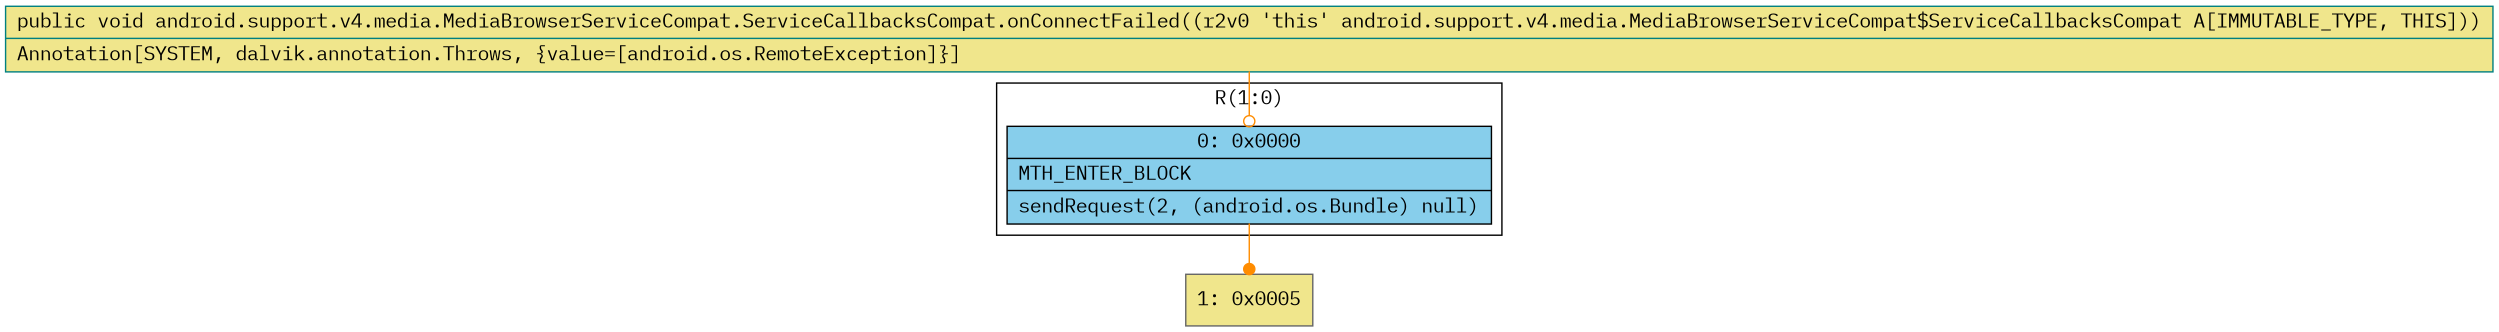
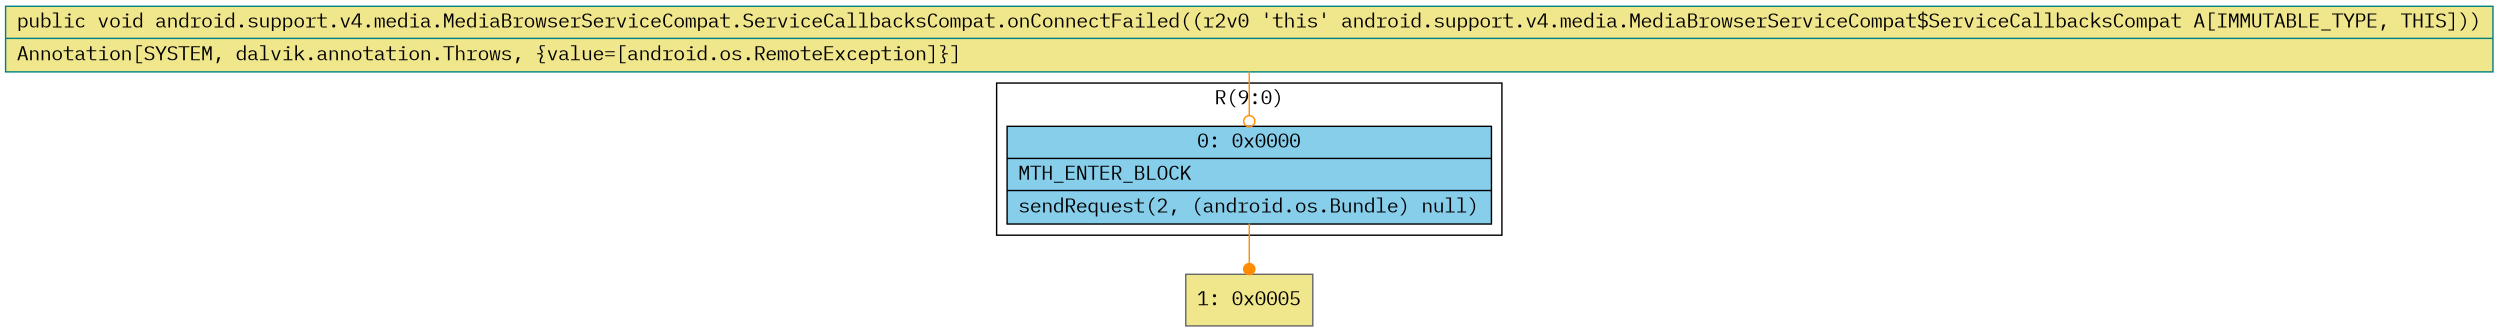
cluster "R(1:0)": label "R(1:0)" -> "R(9:0)"
